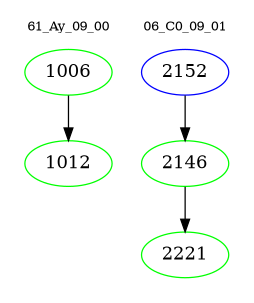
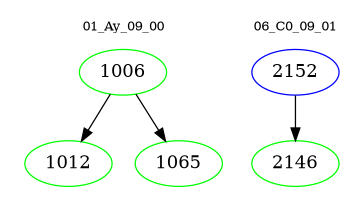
cluster "61_Ay_09_00": label "61_Ay_09_00" -> "01_Ay_09_00"
node "1065": added
node "2221": removed
